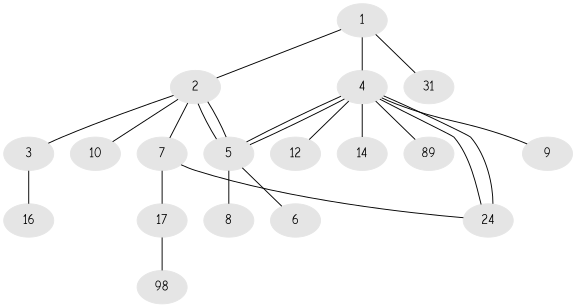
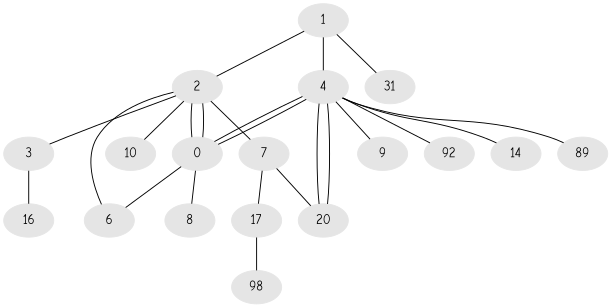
edge "2" -- "6": added
node "5": label "5" -> "0"
node "12": label "12" -> "92"
node "24": label "24" -> "20"
